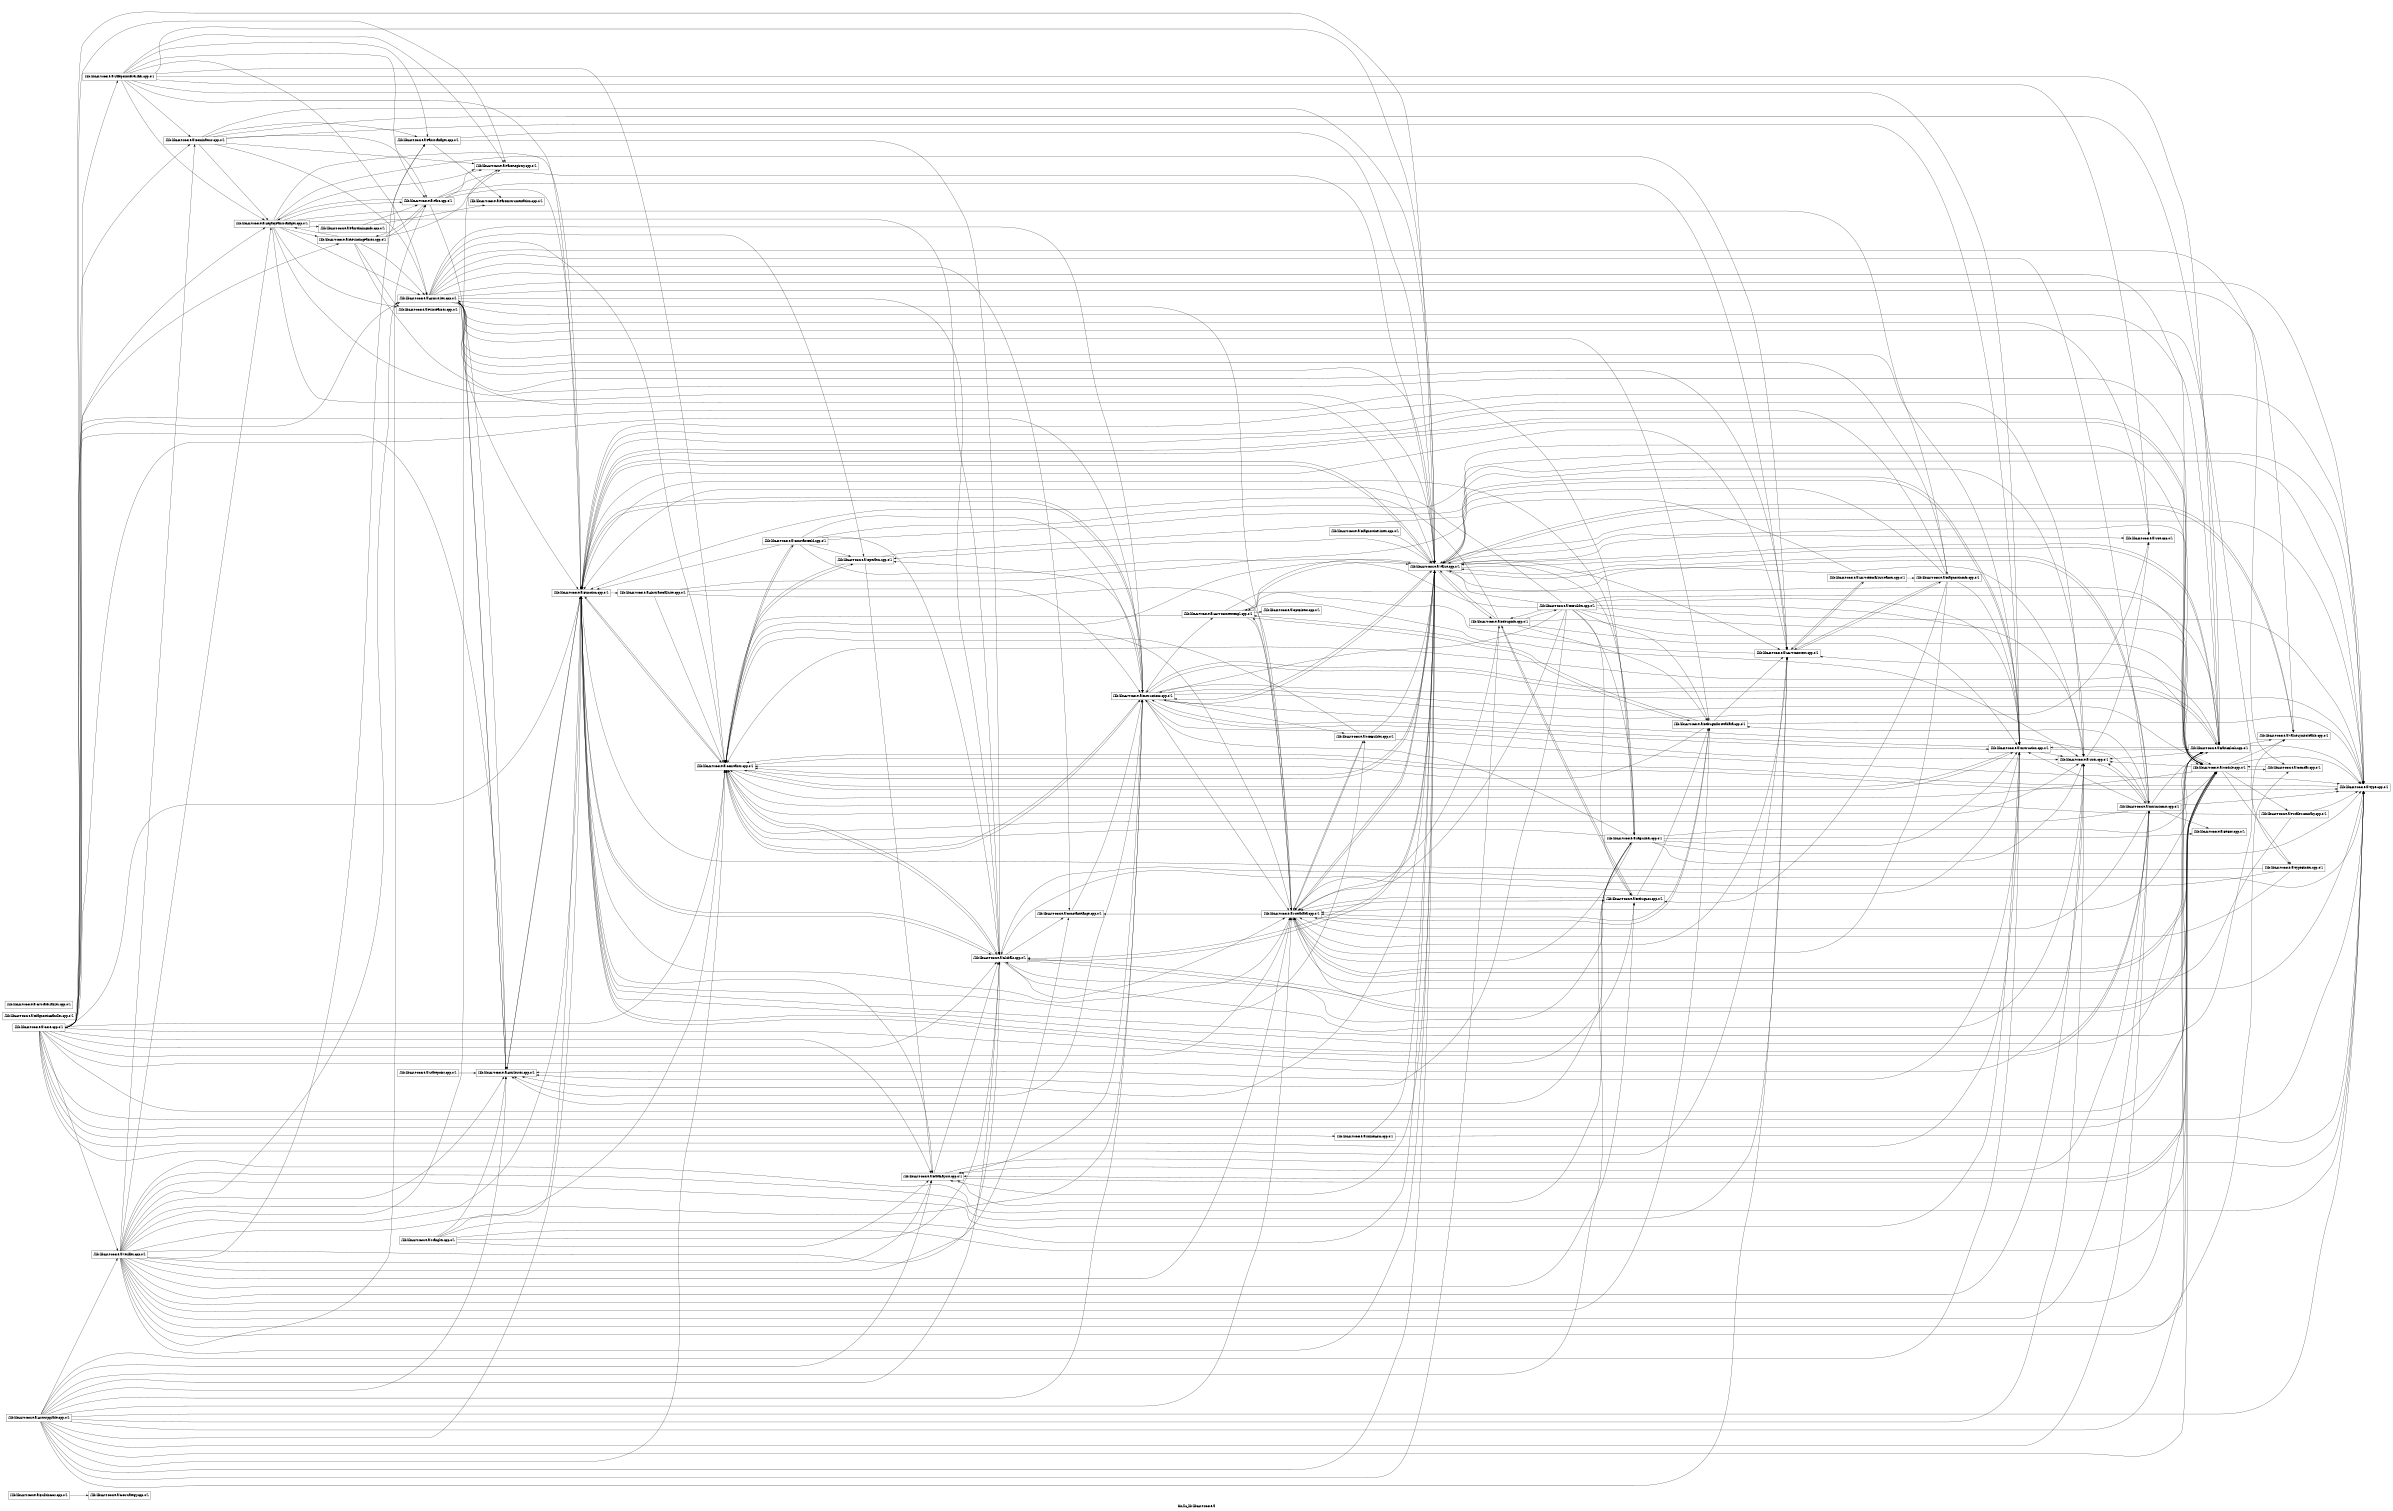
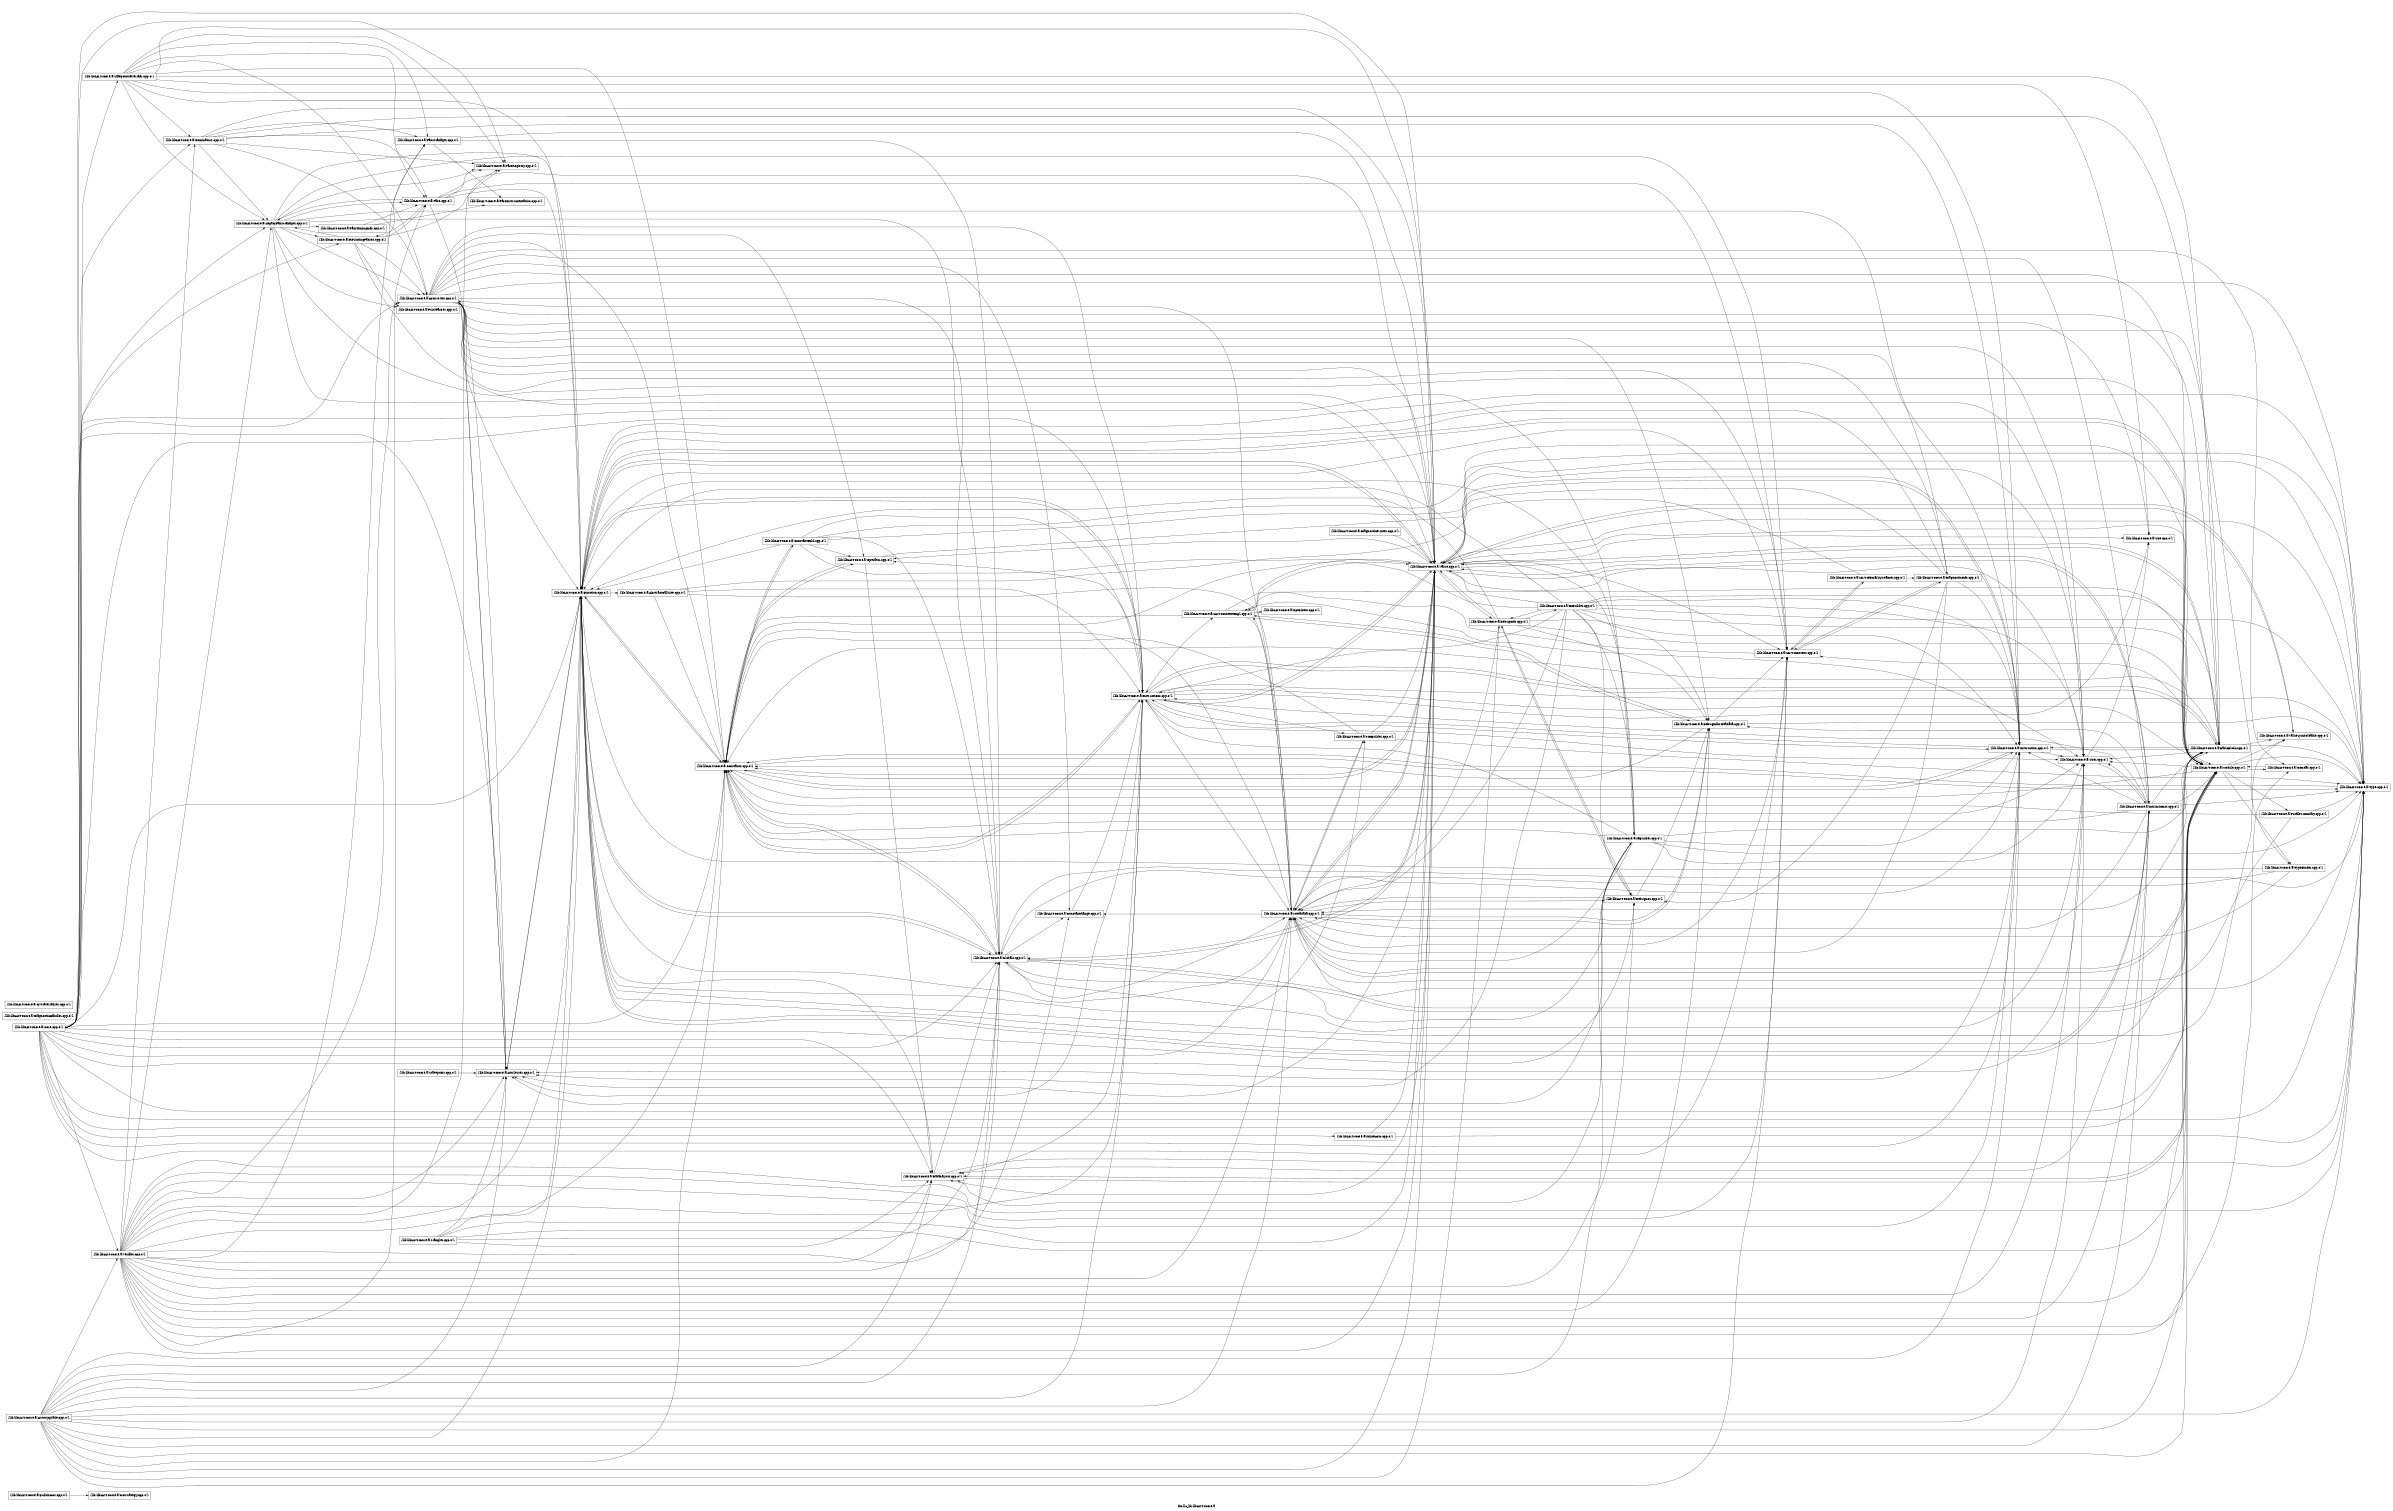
edge "{lib/libLLVMCore.a(AsmWriter.cpp.o)}" -> "{lib/libLLVMCore.a(ValueSymbolTable.cpp.o)}": now "{lib/libLLVMCore.a(AsmWriter.cpp.o)}" -> "{lib/libLLVMCore.a(User.cpp.o)}"
node "{lib/libLLVMCore.a(FPEnv.cpp.o)}": removed
